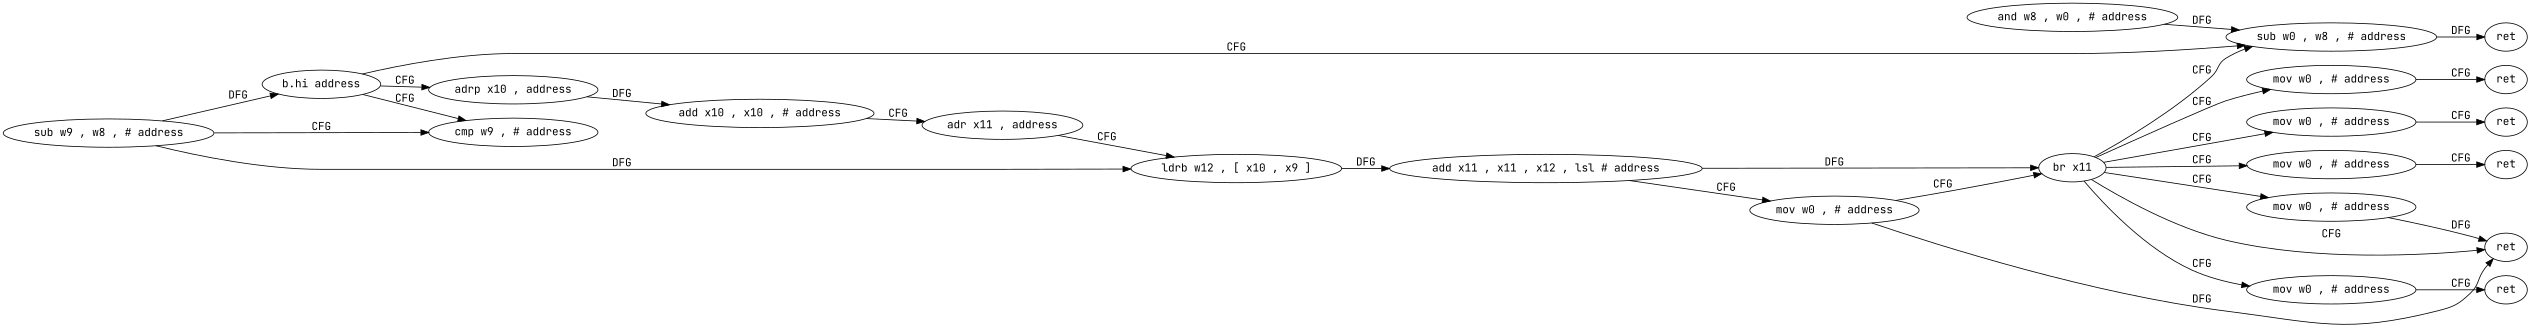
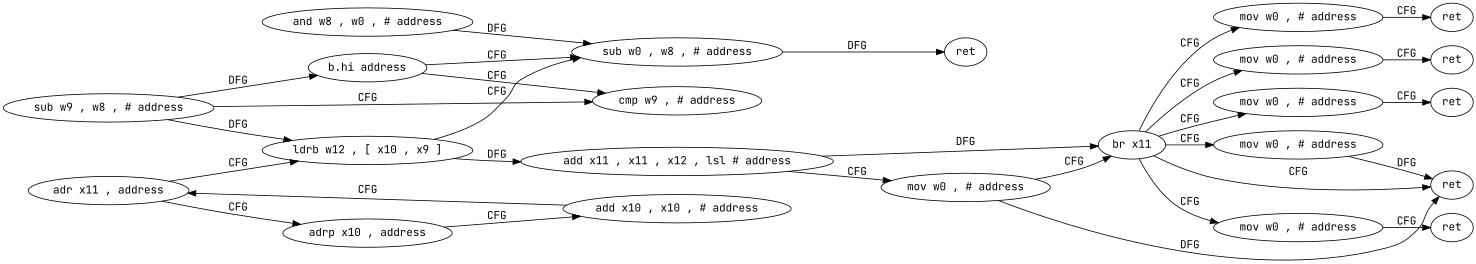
edge "b.hi address" -> "adrp x10 , address": now "adr x11 , address" -> "adrp x10 , address"
edge "adrp x10 , address" -> "add x10 , x10 , # address": label "DFG" -> "CFG"
edge "br x11" -> "sub w0 , w8 , # address": now "ldrb w12 , [ x10 , x9 ]" -> "sub w0 , w8 , # address"
